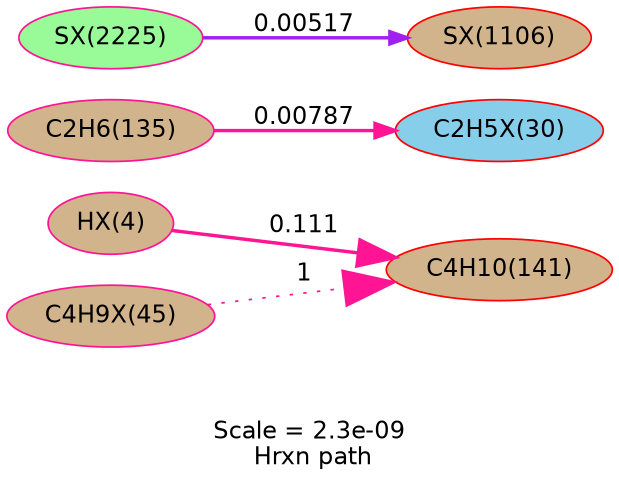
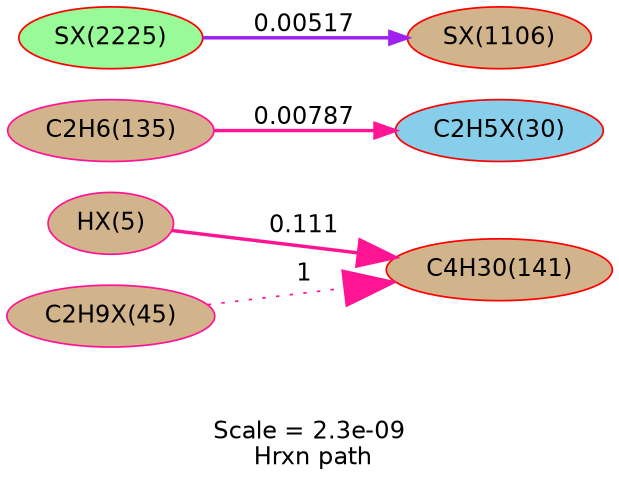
node "SX(2225)": color deeppink -> red
node "HX(4)": label "HX(4)" -> "HX(5)"
node "C4H10(141)": label "C4H10(141)" -> "C4H30(141)"
node "C4H9X(45)": label "C4H9X(45)" -> "C2H9X(45)"
